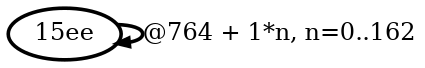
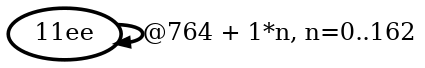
node "15ee": label "15ee" -> "11ee"
